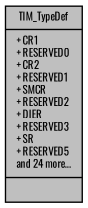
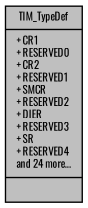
node "TIM_TypeDef": text "+ RESERVED5" -> "+ RESERVED4"
